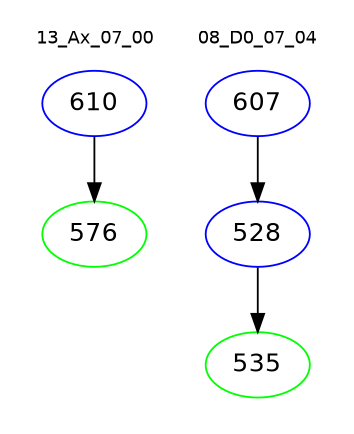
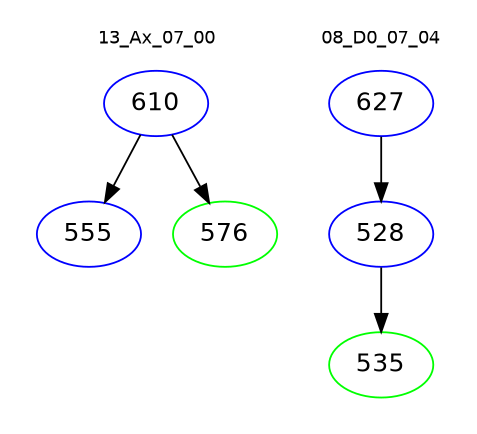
node "607": label "607" -> "627"
node "555": added
